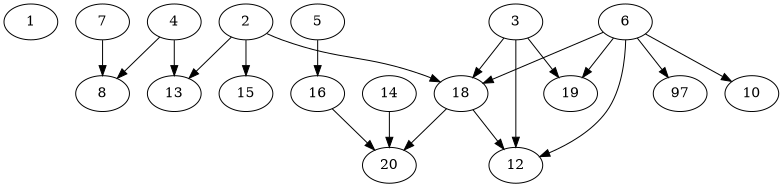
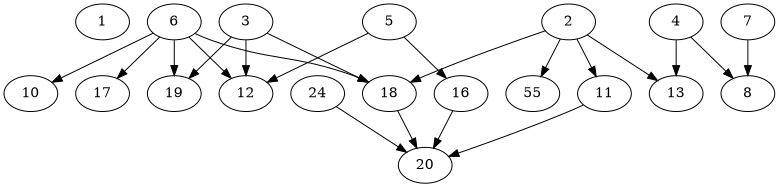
node "15": label "15" -> "55"
node "14": label "14" -> "24"
node "11": added
node "97": label "97" -> "17"
edge "18" -> "12": now "5" -> "12"
